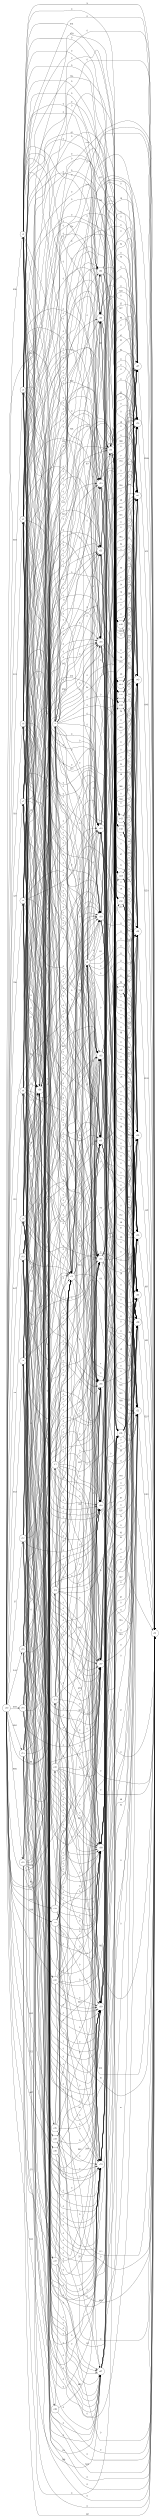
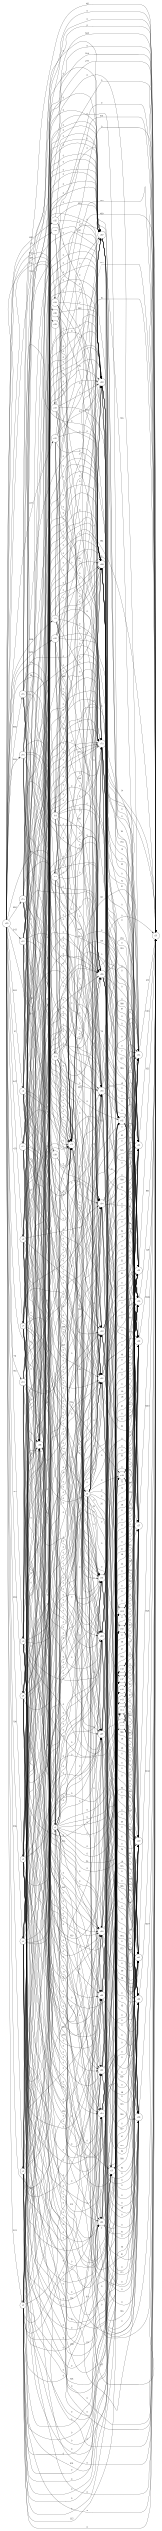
node "v29": added
edge "v67" -> "v40": now "v21" -> "v40"
edge "v57" -> "v37": added, label "0"
